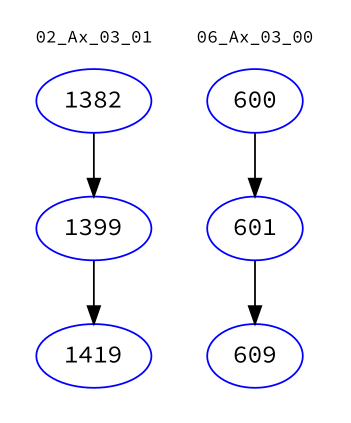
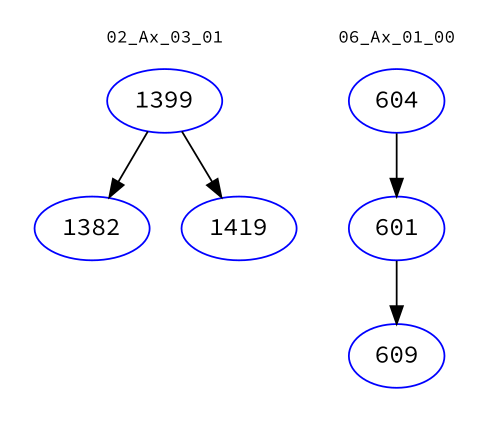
cluster "06_Ax_03_00": label "06_Ax_03_00" -> "06_Ax_01_00"
node "600": label "600" -> "604"
edge "1382" -> "1399": reversed
